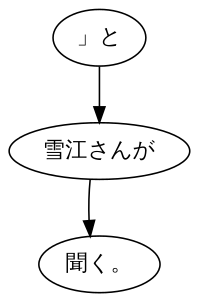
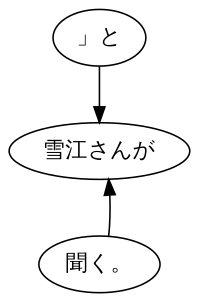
edge "雪江さんが" -> "聞く。": reversed
